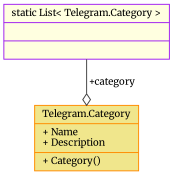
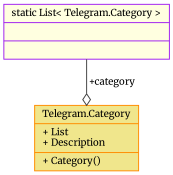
node "Telegram.Category": text "+ Name" -> "+ List"
